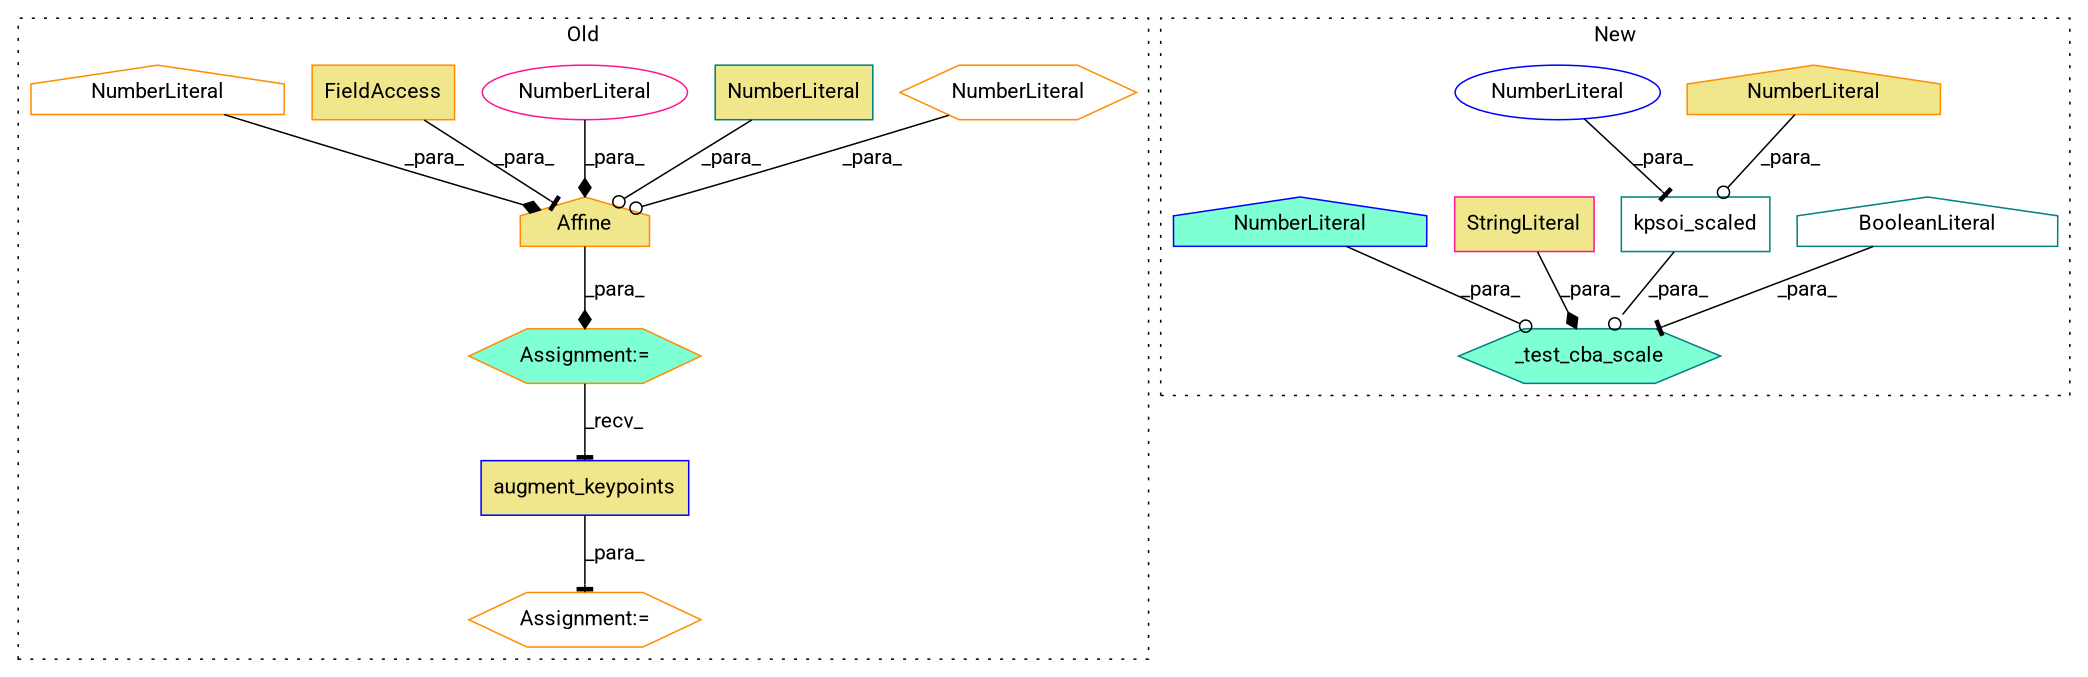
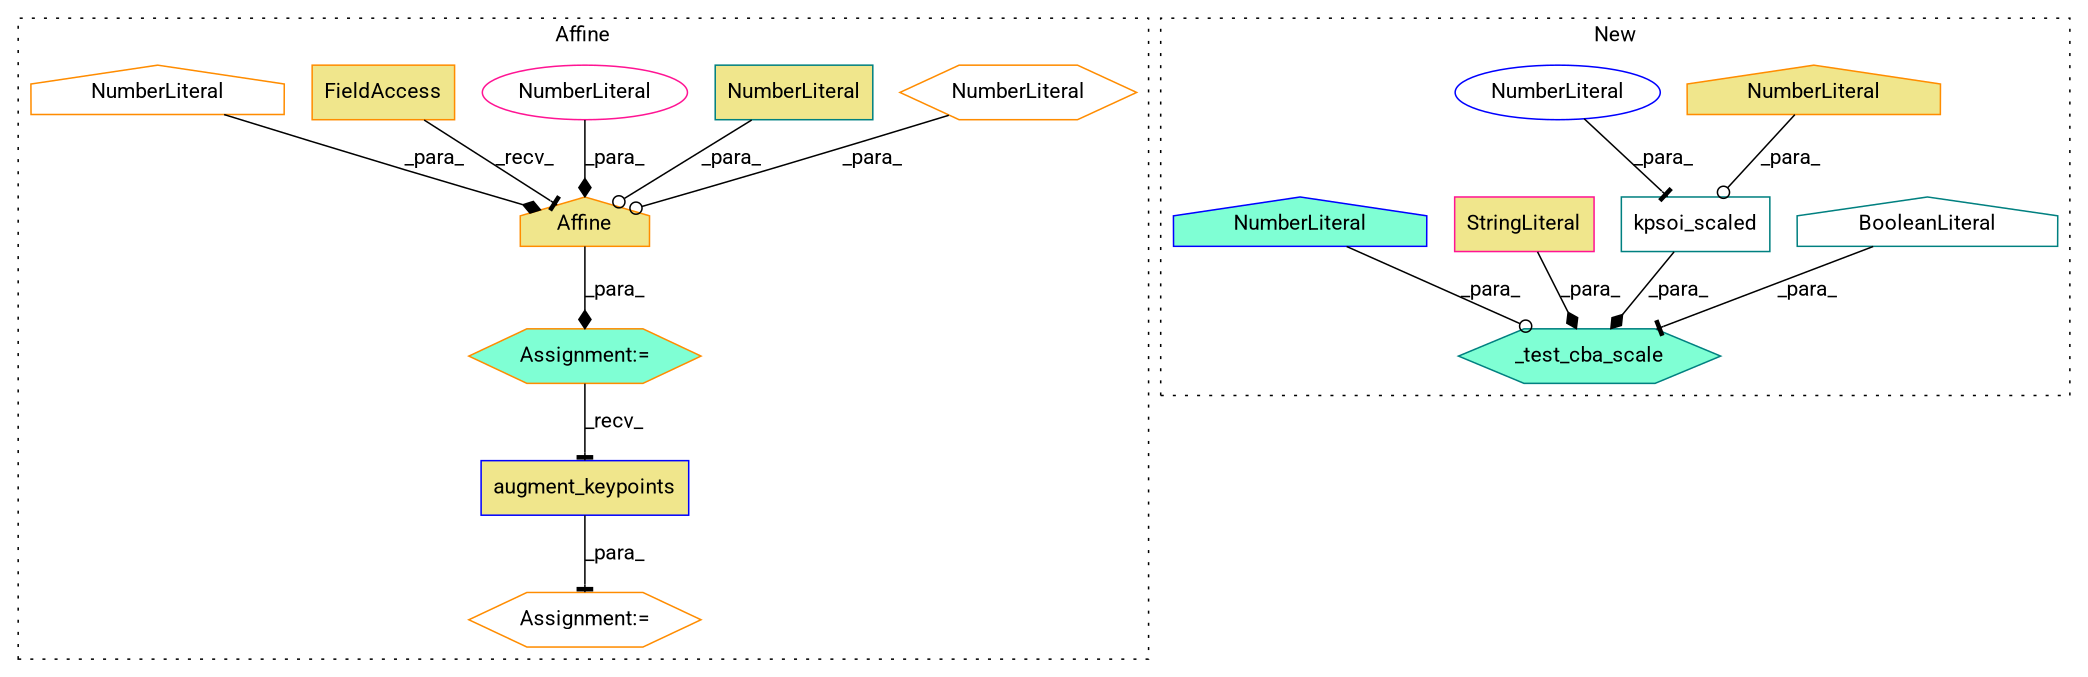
cluster "Old": label "Old" -> "Affine"
edge "FieldAccess" -> "Affine": label "_para_" -> "_recv_"
edge "kpsoi_scaled" -> "_test_cba_scale": arrowhead odot -> diamond
